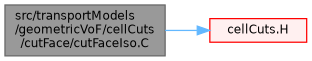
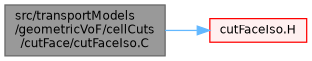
node "cellCuts.H": label "cellCuts.H" -> "cutFaceIso.H"
